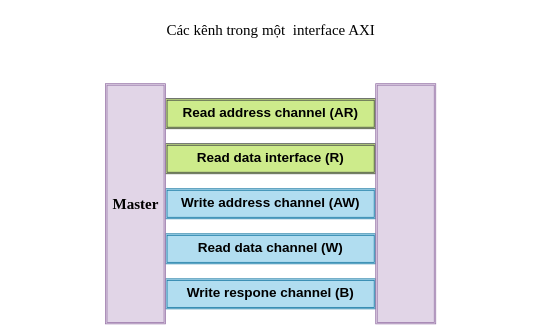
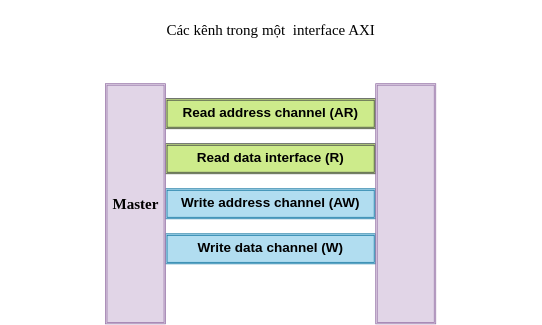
node "Read data channel (W)": label "Read data channel (W)" -> "Write data channel (W)"
node "Write respone channel (B)": removed
